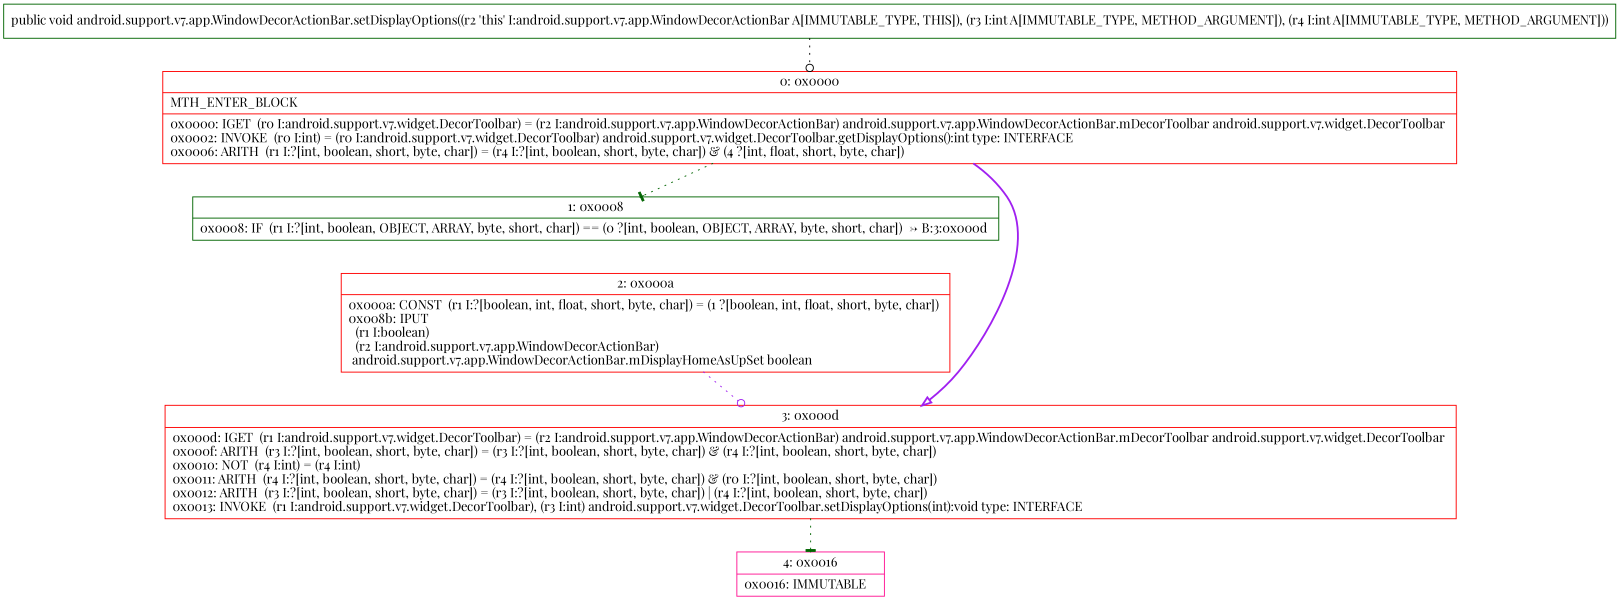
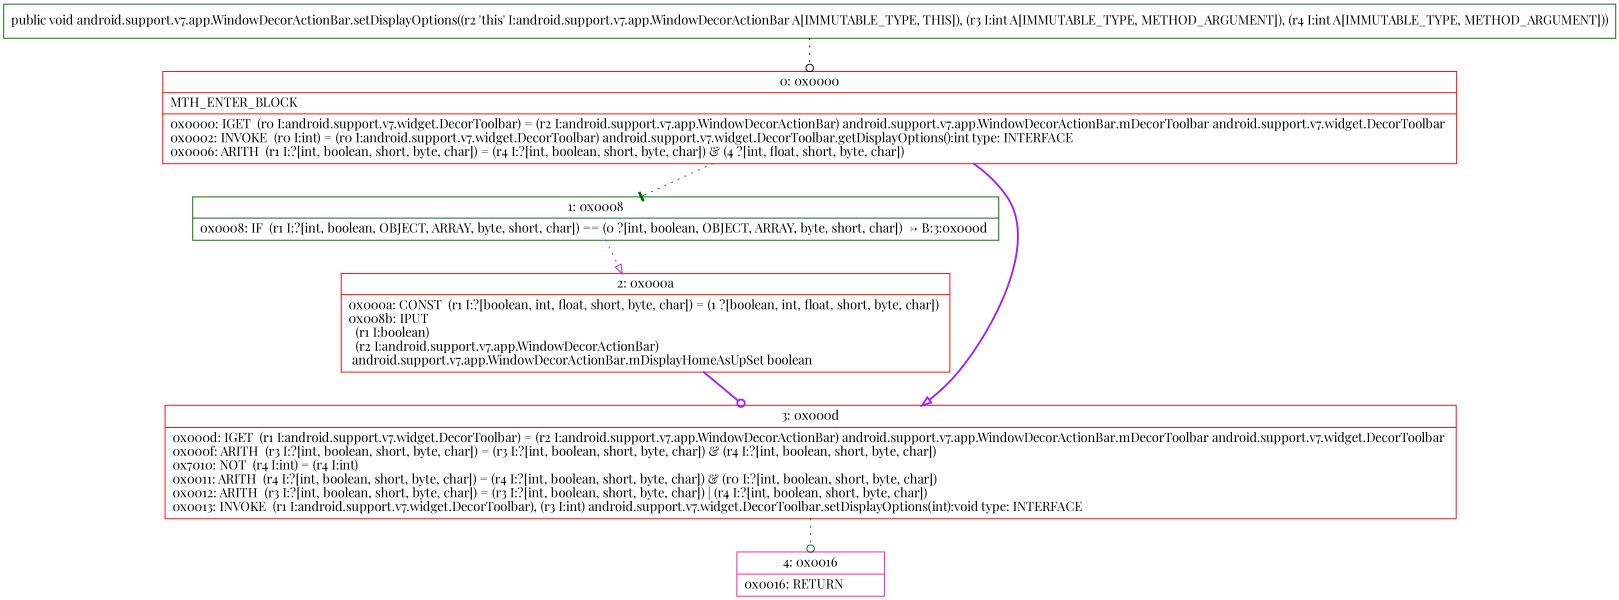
edge "1: 0x0008" -> "2: 0x000a": added
edge "2: 0x000a" -> "3: 0x000d": style dotted -> bold
node "3: 0x000d": text "0x0010: NOT  (r4 I:int) = (r4 I:int)" -> "0x7010: NOT  (r4 I:int) = (r4 I:int)"
edge "3: 0x000d" -> "4: 0x0016": arrowhead tee -> odot
node "4: 0x0016": text "0x0016: IMMUTABLE" -> "0x0016: RETURN"
